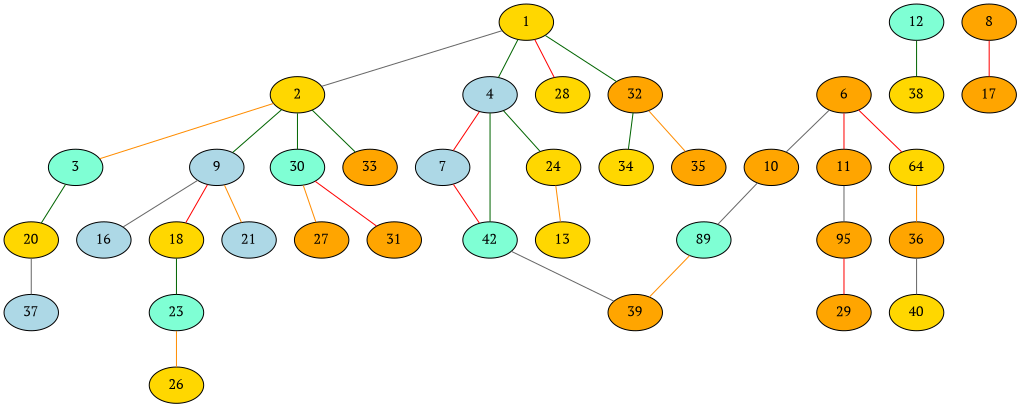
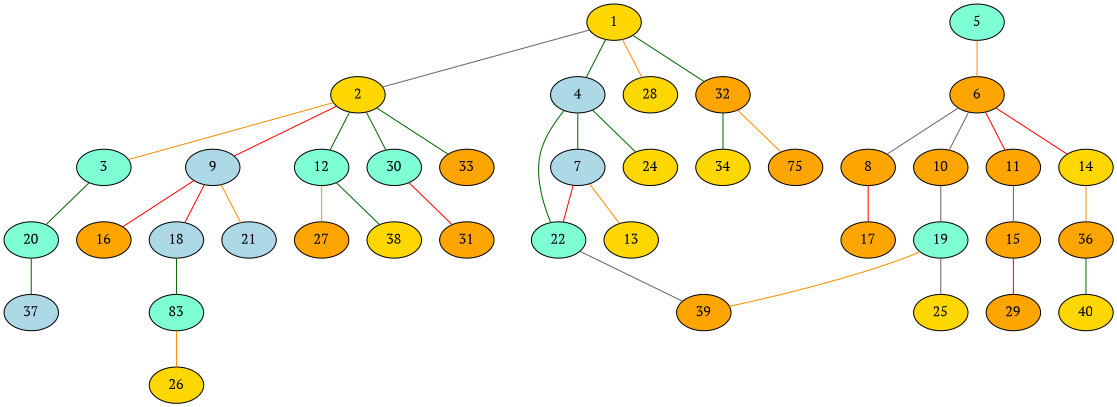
node "5": added
edge "1" -- "28": color red -> darkorange
edge "2" -- "9": color darkgreen -> red
edge "2" -- "12": added
edge "4" -- "7": color red -> darkgreen
edge "6" -- "8": added
node "35": label "35" -> "75"
node "64": label "64" -> "14"
edge "9" -- "16": color gray40 -> red
edge "30" -- "27": now "12" -- "27"
edge "24" -- "13": now "7" -- "13"
node "20": fillcolor gold -> aquamarine
node "16": fillcolor lightblue -> orange
node "18": fillcolor gold -> lightblue
node "42": label "42" -> "22"
node "89": label "89" -> "19"
node "95": label "95" -> "15"
edge "20" -- "37": color gray40 -> darkgreen
edge "36" -- "40": color gray40 -> darkgreen
node "23": label "23" -> "83"
node "25": added
